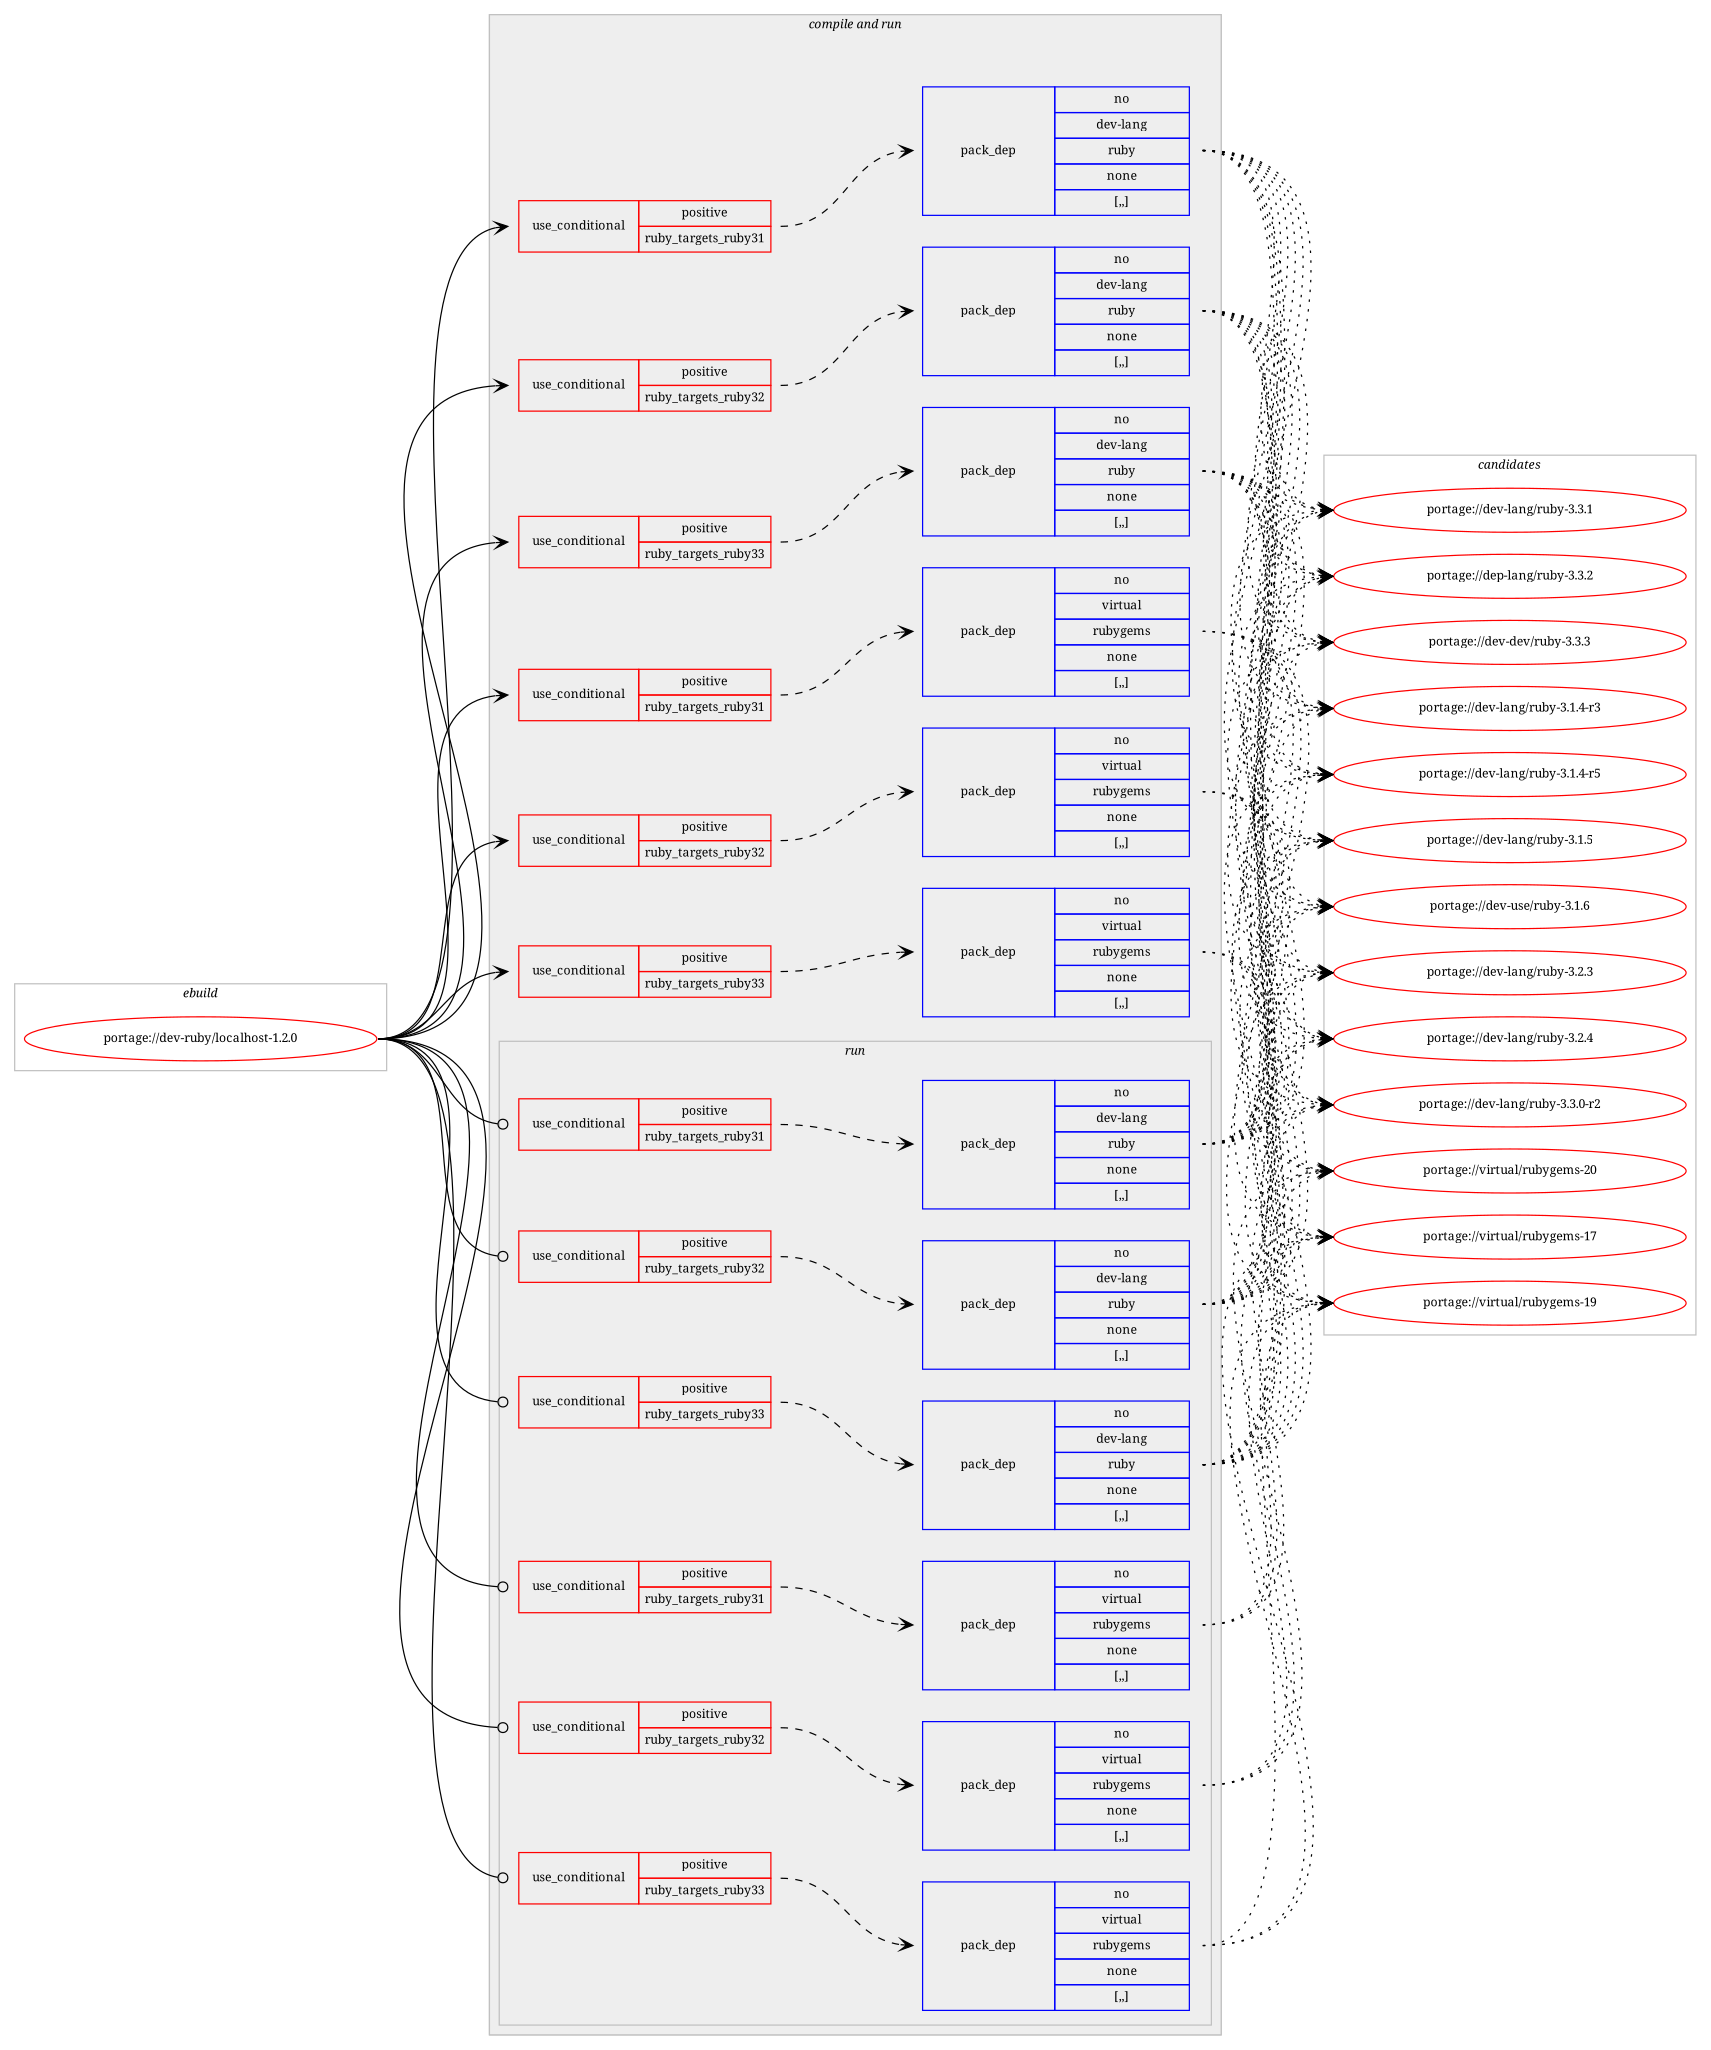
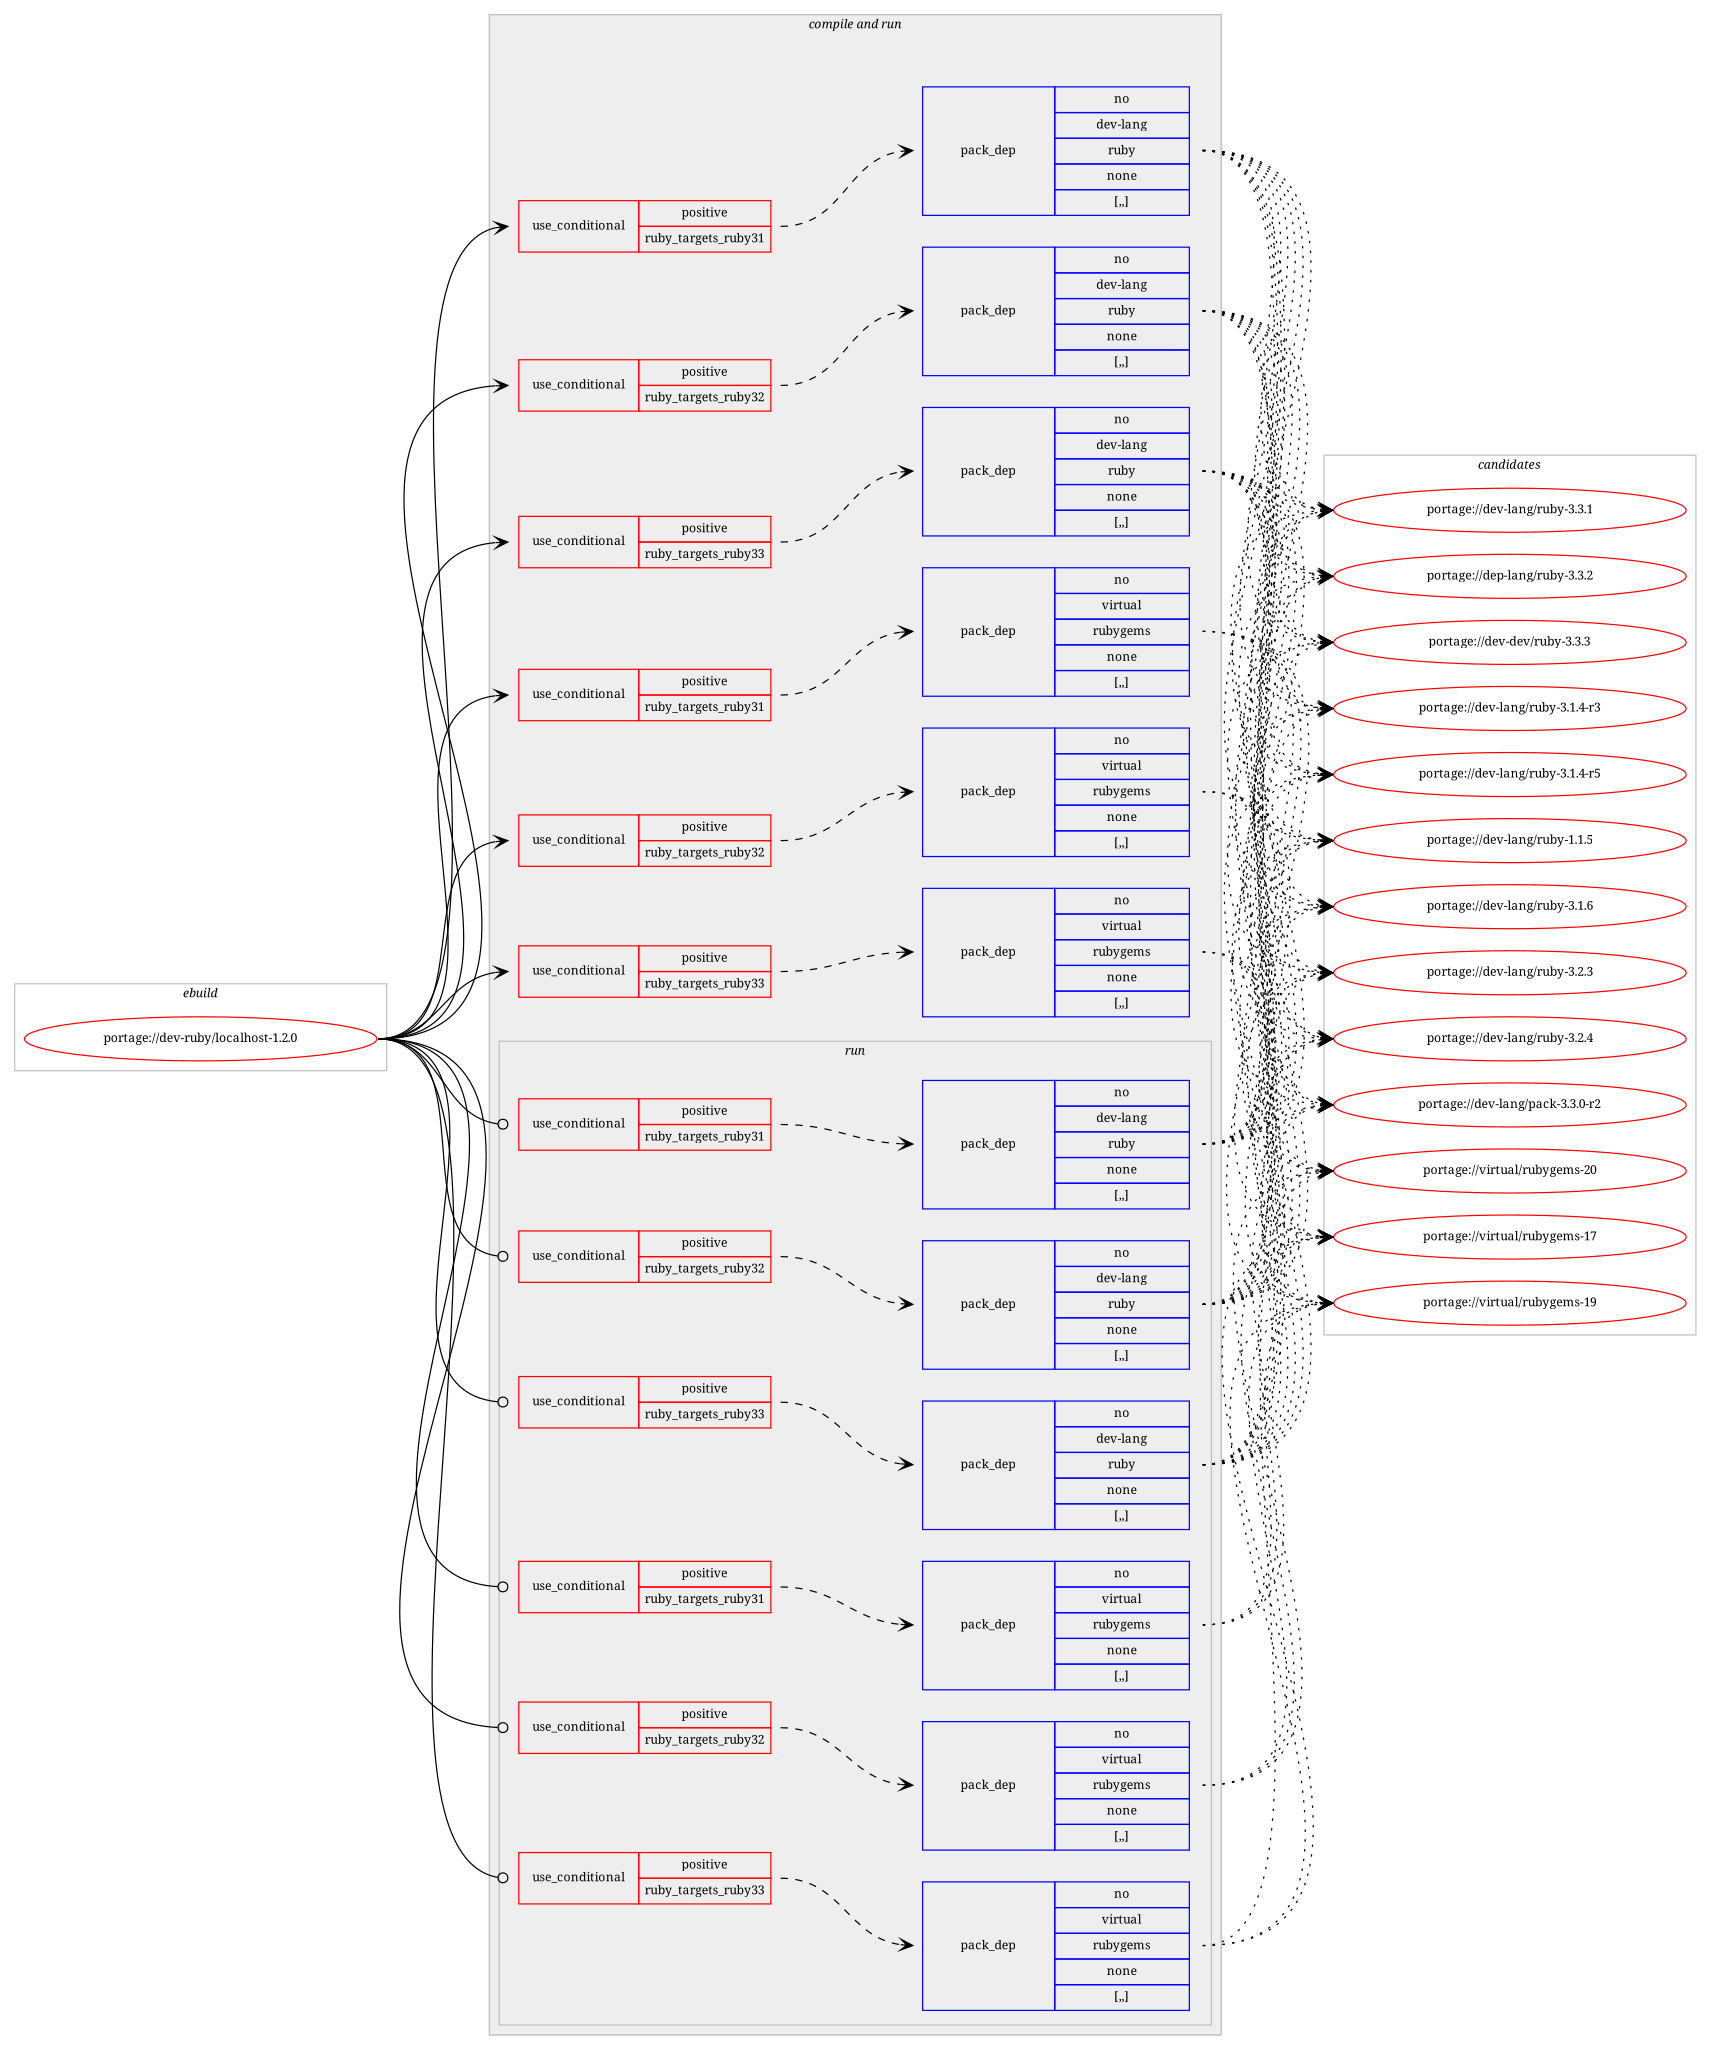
node "portage://dev-lang/ruby-3.1.5": label "portage://dev-lang/ruby-3.1.5" -> "portage://dev-lang/ruby-1.1.5"
node "portage://dev-use/ruby-3.1.6": label "portage://dev-use/ruby-3.1.6" -> "portage://dev-lang/ruby-3.1.6"
node "portage://dev-lang/ruby-3.3.0-r2": label "portage://dev-lang/ruby-3.3.0-r2" -> "portage://dev-lang/pack-3.3.0-r2"
